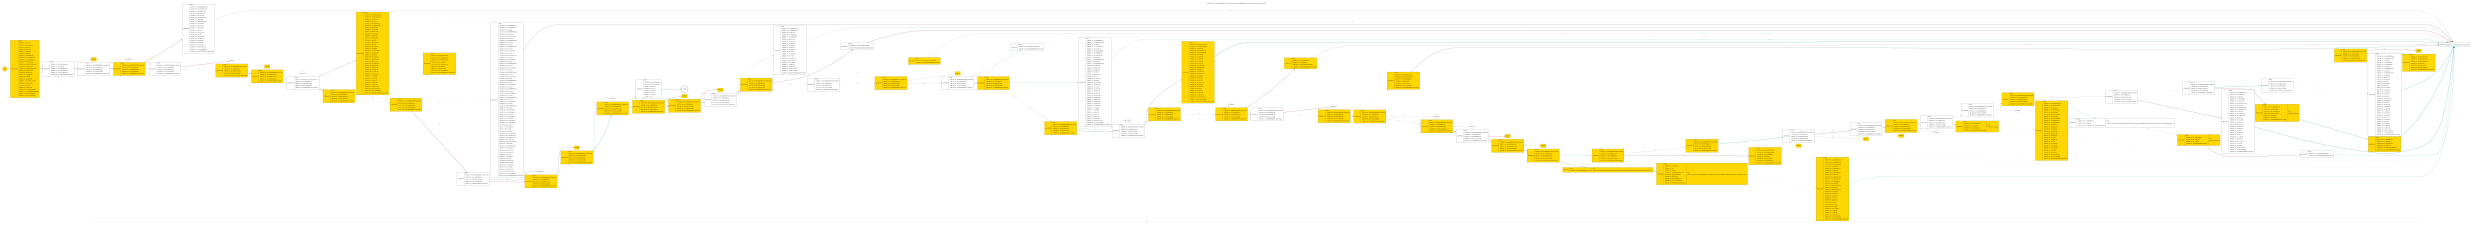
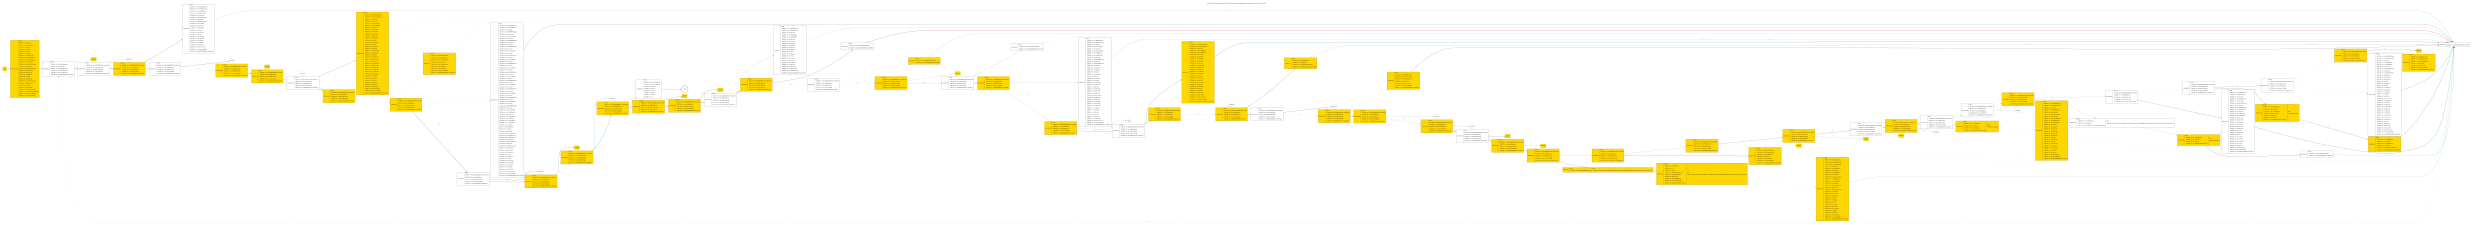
node "0x4019e2 [28]": fillcolor white -> gold
